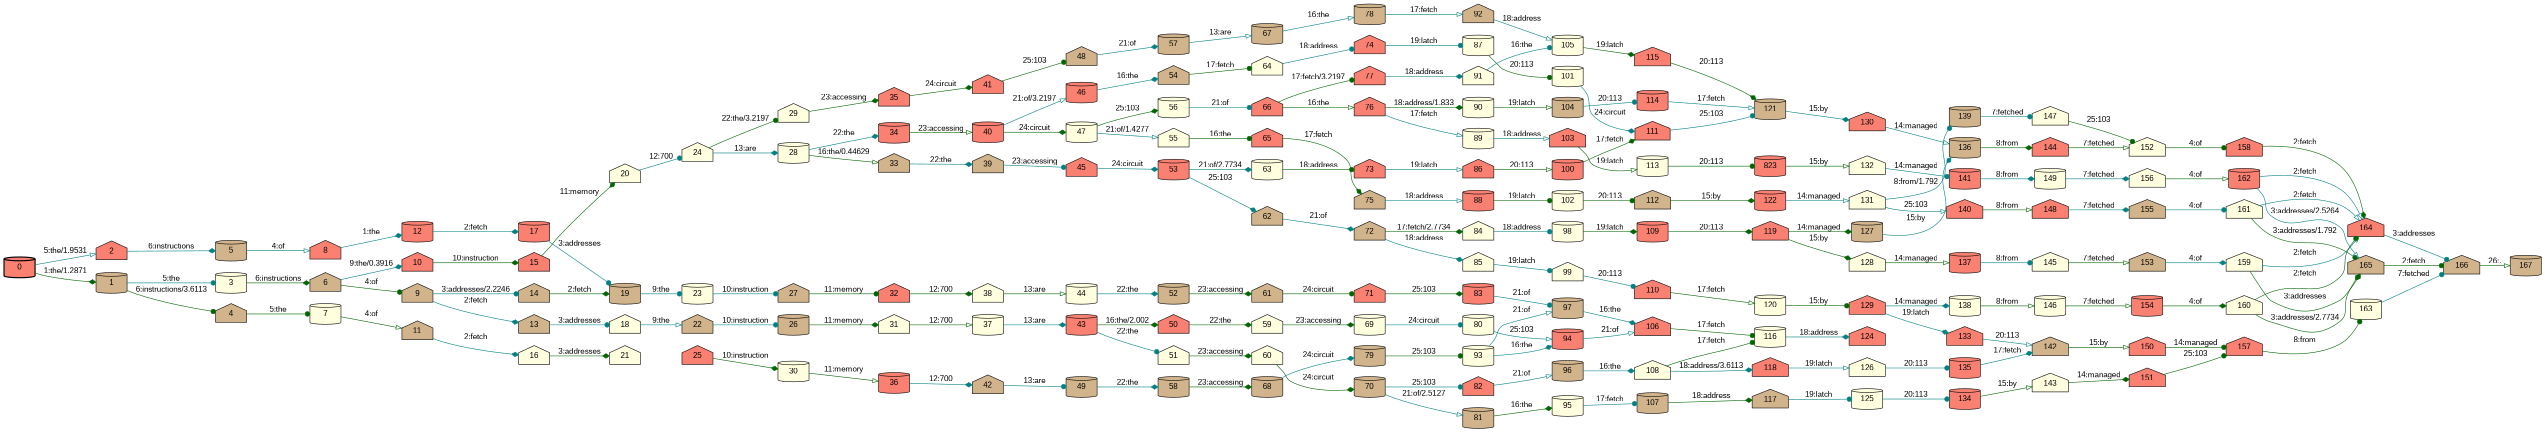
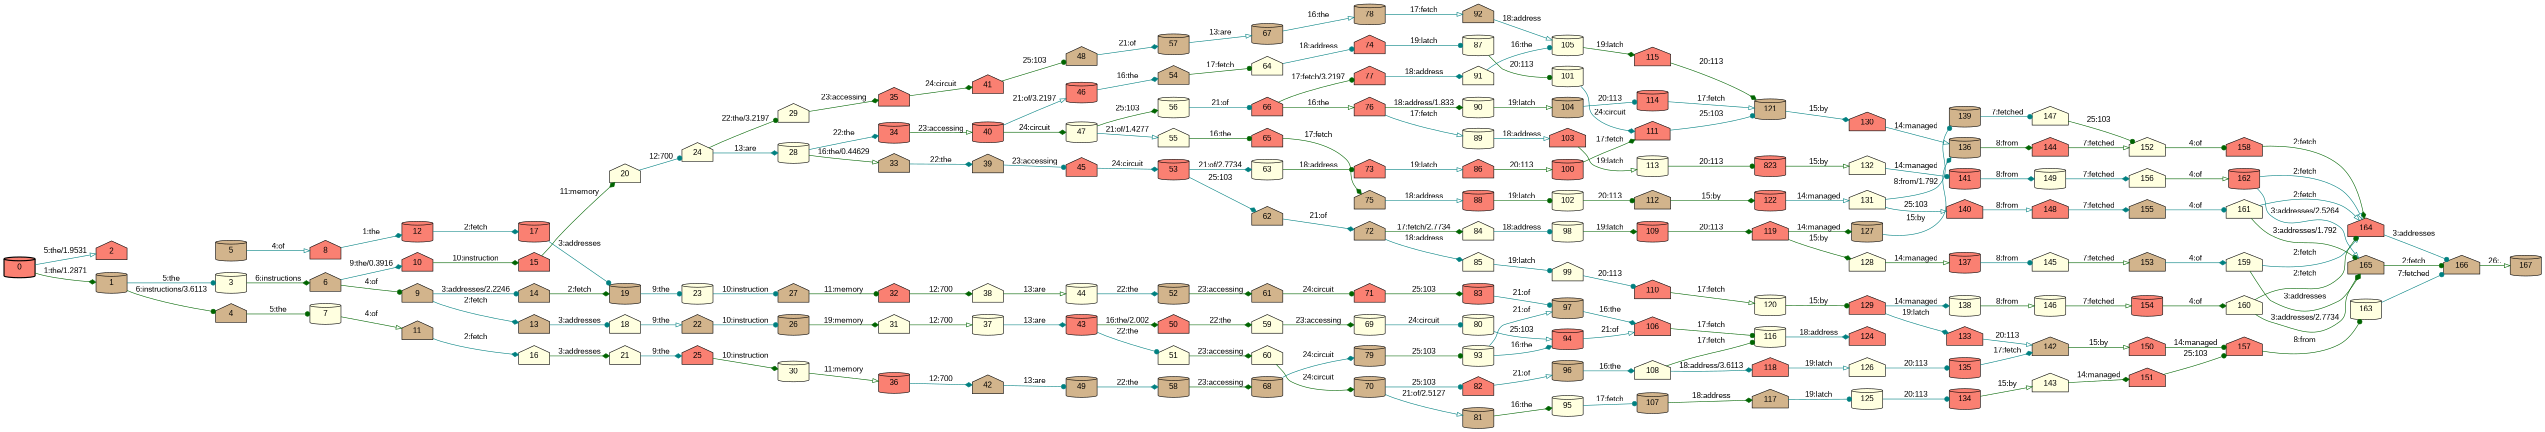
edge "140" -> "148": color darkgreen -> teal
edge "2" -> "5": removed, label "6:instructions"
edge "26" -> "31": label "11:memory" -> "19:memory"
edge "21" -> "25": added, label "9:the"
